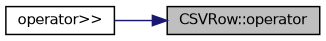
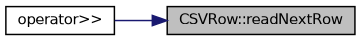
node "CSVRow::operator": label "CSVRow::operator" -> "CSVRow::readNextRow"
